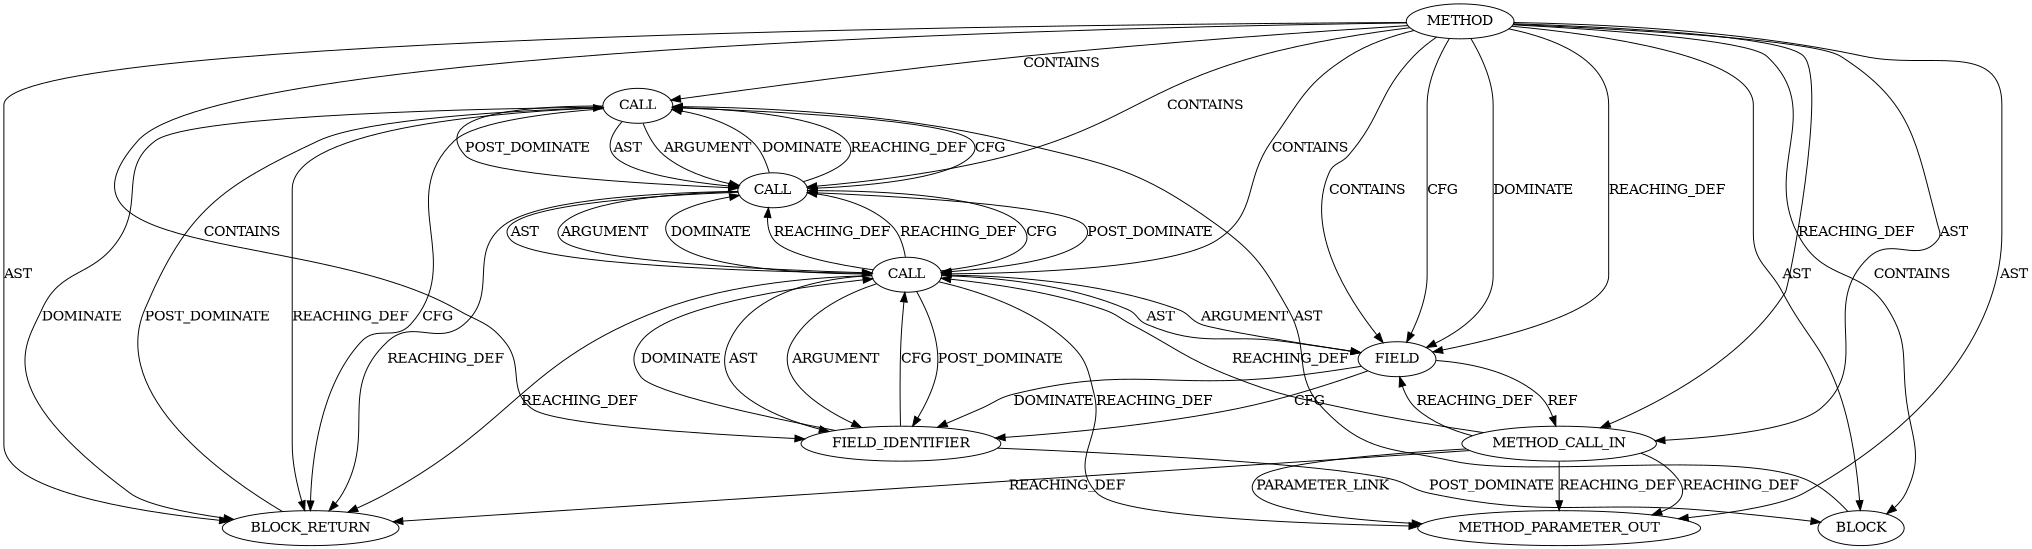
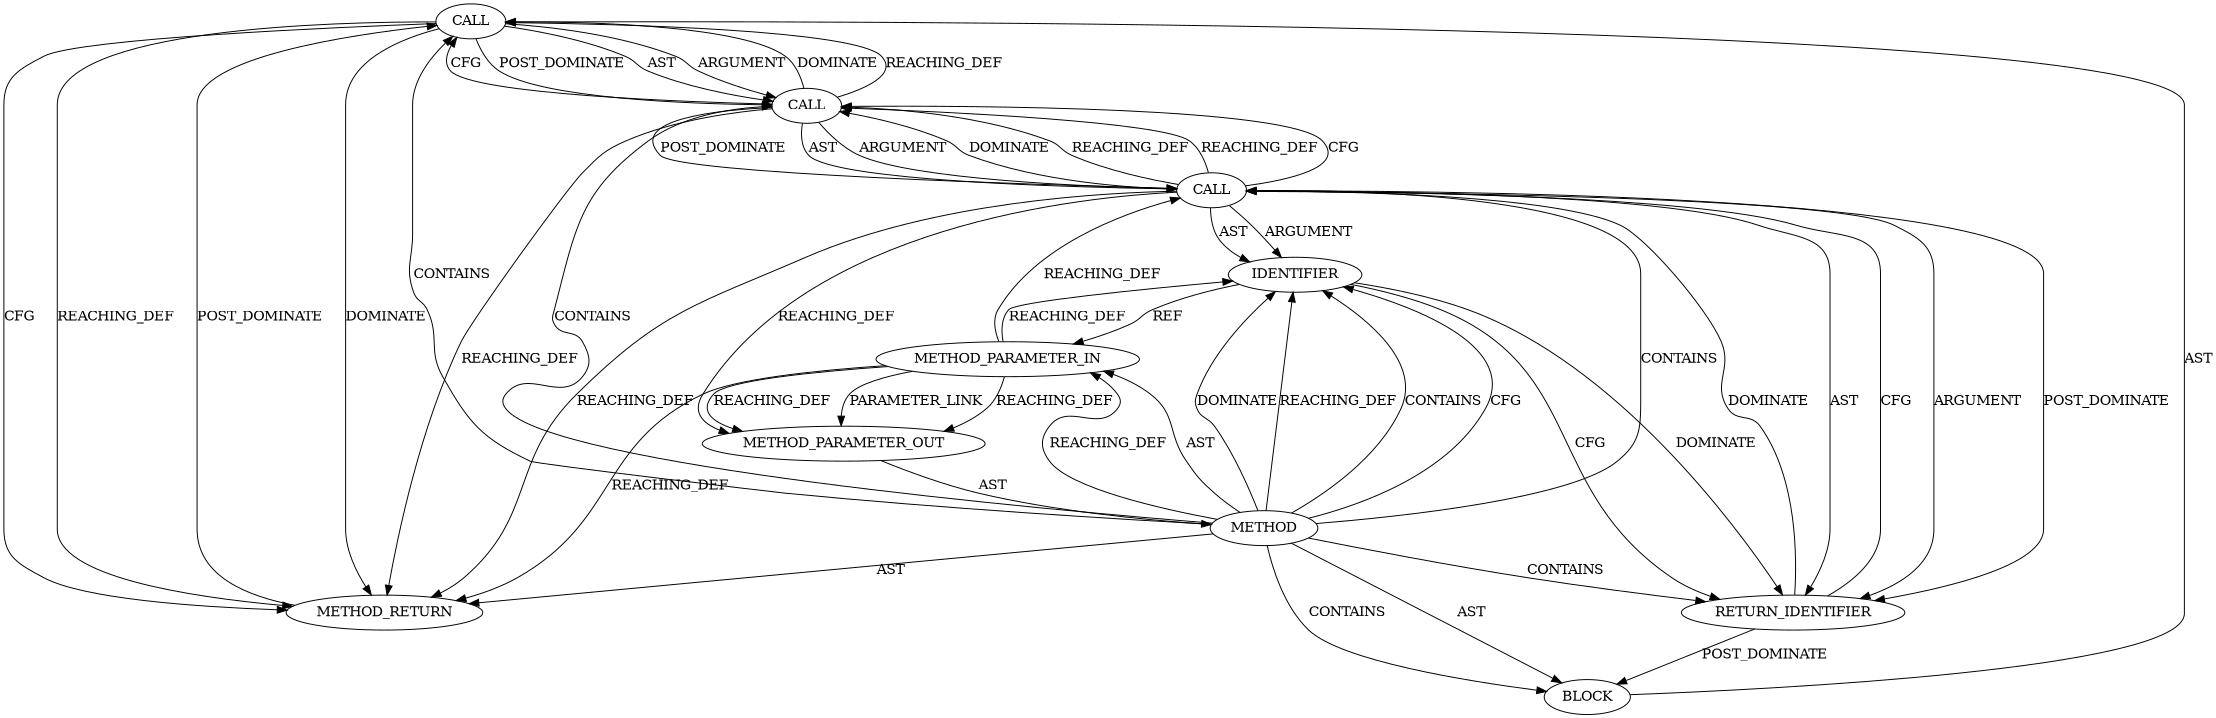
edge "METHOD" -> "METHOD_PARAMETER_OUT": reversed
node "FIELD": label "FIELD" -> "IDENTIFIER"
node "FIELD_IDENTIFIER": label "FIELD_IDENTIFIER" -> "RETURN_IDENTIFIER"
node "METHOD_CALL_IN": label "METHOD_CALL_IN" -> "METHOD_PARAMETER_IN"
node "BLOCK_RETURN": label "BLOCK_RETURN" -> "METHOD_RETURN"
